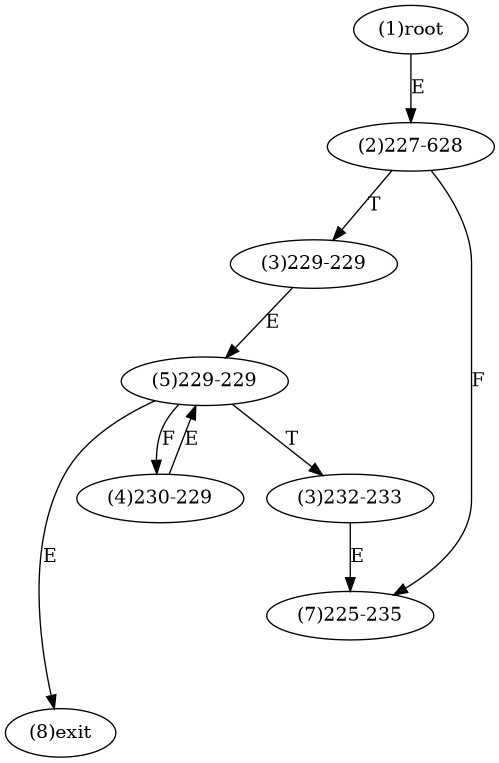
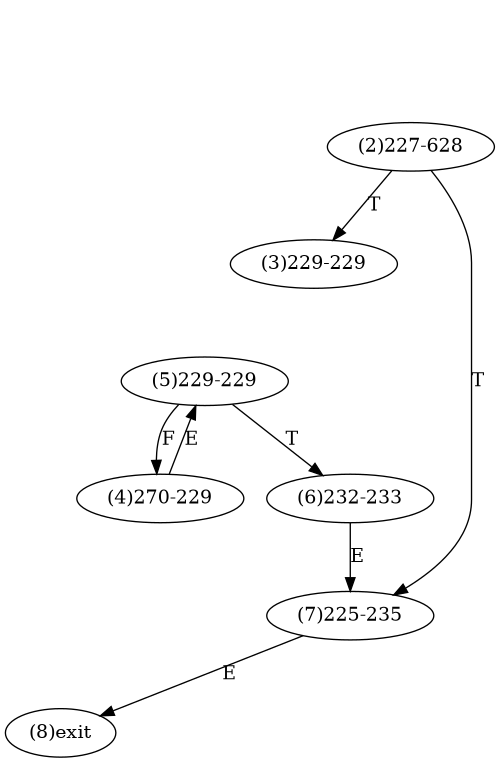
node "(1)root": removed
edge "(3)229-229" -> "(5)229-229": removed, label "E"
edge "(2)227-628" -> "(7)225-235": label "F" -> "T"
node "(4)230-229": label "(4)230-229" -> "(4)270-229"
node "(3)232-233": label "(3)232-233" -> "(6)232-233"
edge "(5)229-229" -> "(8)exit": now "(7)225-235" -> "(8)exit"
